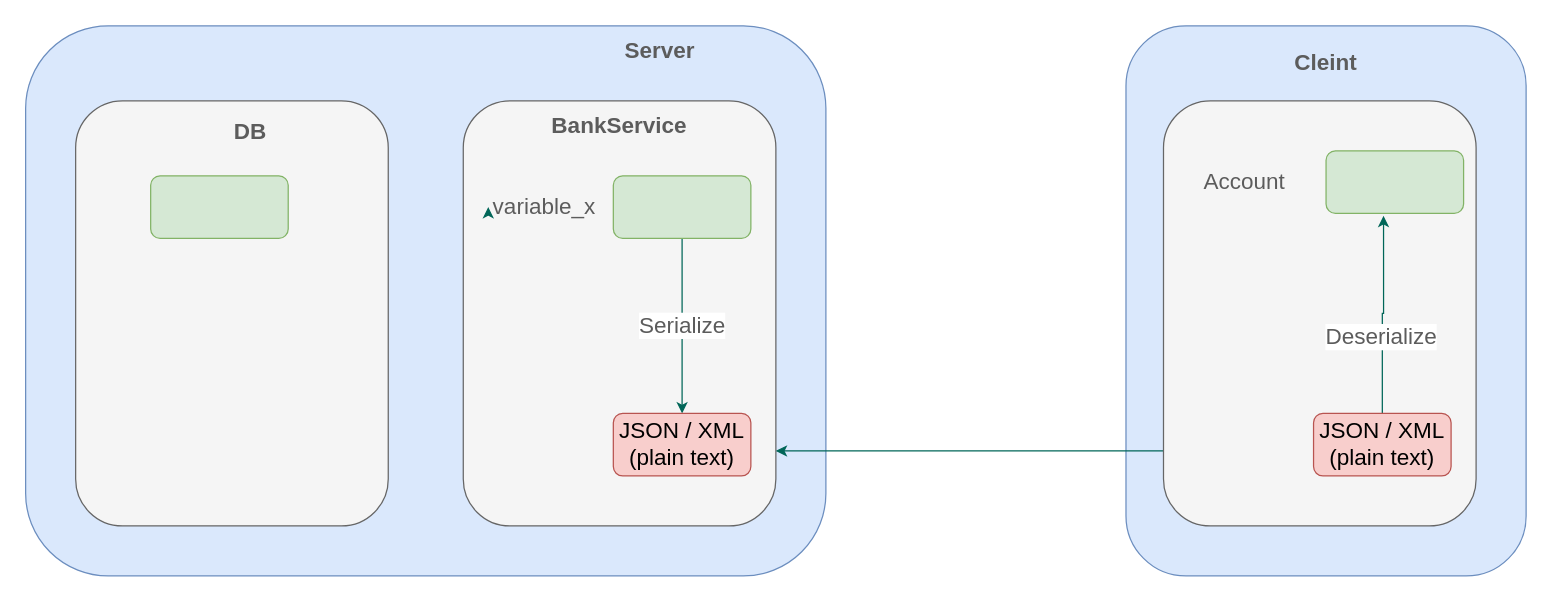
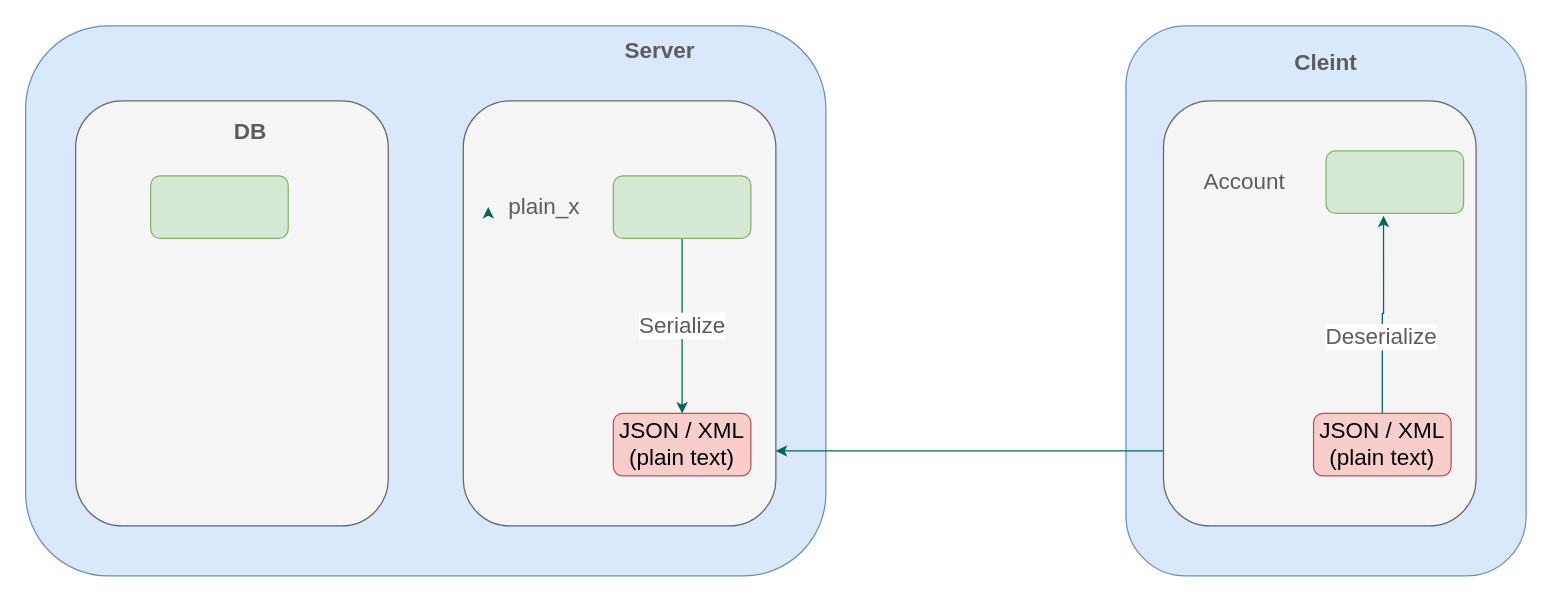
node "BankService": removed
node "variable_x": label "variable_x" -> "plain_x"
